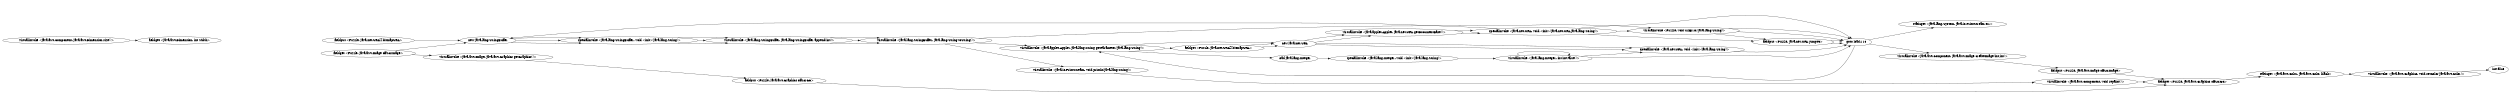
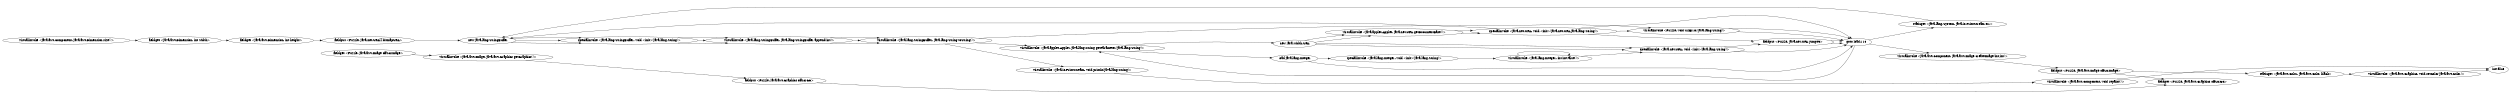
edge "virtualinvoke <Puzzle: void urlError(java.lang.String)>" -> "fieldput <Puzzle: java.net.URL JumpTo>": now "specialinvoke <java.net.URL: void <init>(java.lang.String)>" -> "fieldput <Puzzle: java.net.URL JumpTo>"
node "fieldget <java.awt.Dimension: int height>": added
node "new java.net.URL": label "new java.net.URL" -> "new java.width.URL"
edge "fieldget <Puzzle: java.awt.Image offScrImage>" -> "new java.lang.StringBuffer": now "staticget <java.lang.System: java.io.PrintStream err>" -> "new java.lang.StringBuffer"
node "fieldget <Puzzle: java.net.URL[] bitmapURL>": removed
edge "virtualinvoke <java.lang.Integer: int intValue()>" -> "goto load.r r0": now "load java.lang.Integer" -> "goto load.r r0"
edge "fieldget <Puzzle: java.awt.Graphics offScrGC>" -> "staticget <java.awt.Color: java.awt.Color black>": now "fieldput <Puzzle: java.awt.Image offScrImage>" -> "staticget <java.awt.Color: java.awt.Color black>"
edge "virtualinvoke <java.awt.Component: void repaint()>" -> "fieldget <Puzzle: java.awt.Graphics offScrGC>": now "virtualinvoke <java.awt.Component: void repaint()>" -> "intValue"
